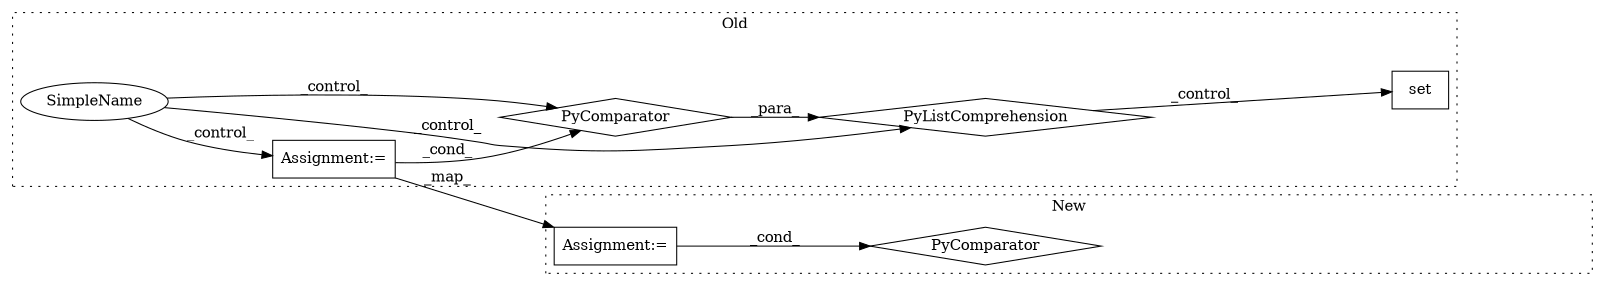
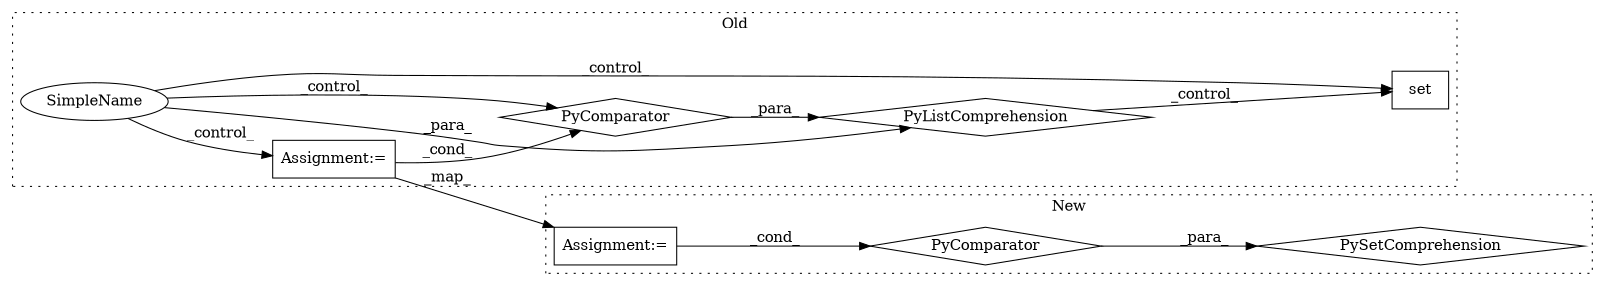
edge "SimpleName" -> "set": added, label "_control_"
edge "SimpleName" -> "PyListComprehension": label "_control_" -> "_para_"
node "PySetComprehension": added
